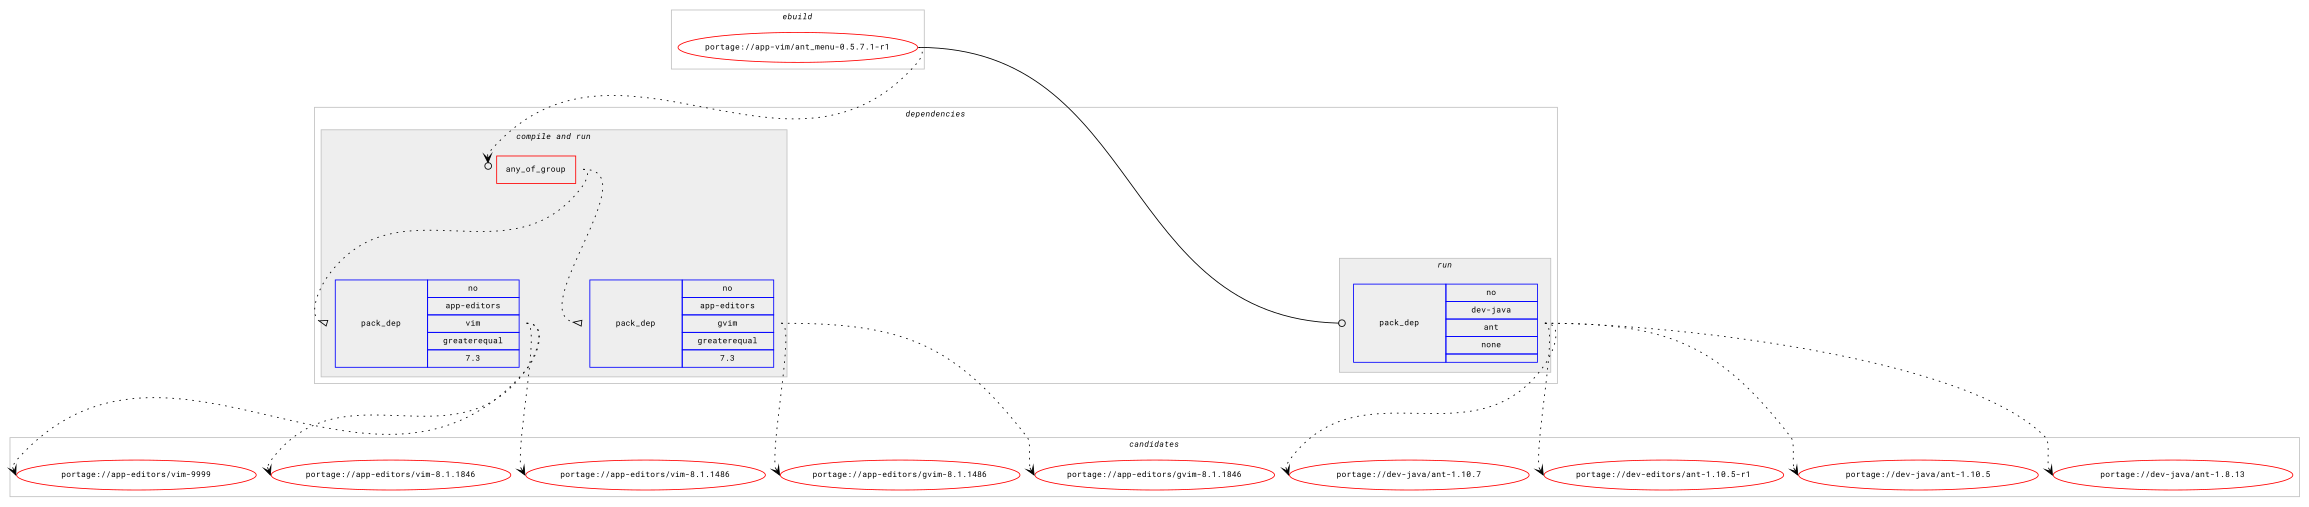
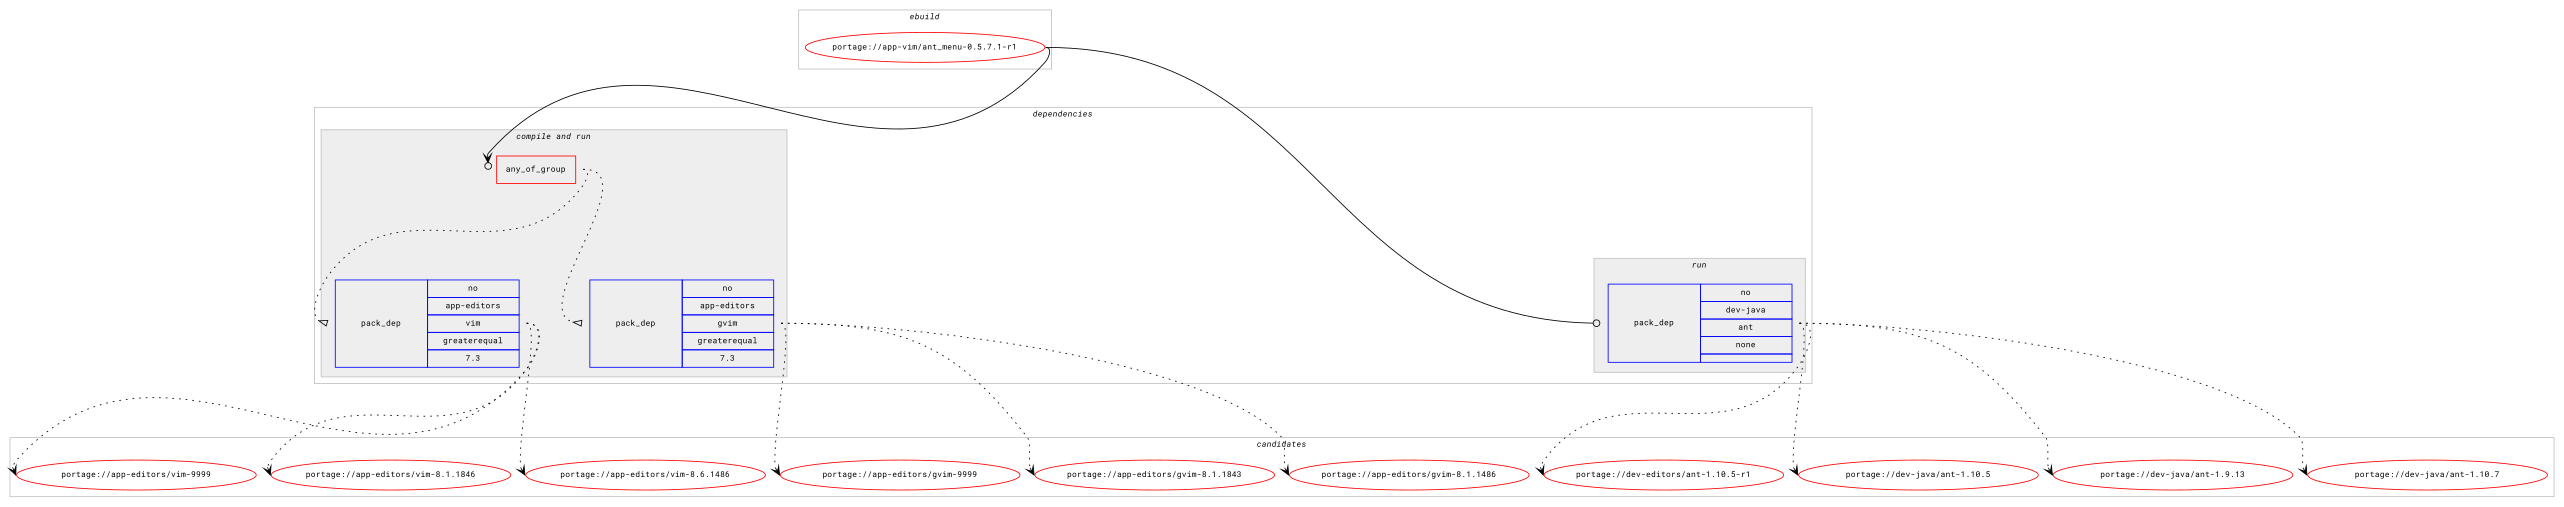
edge "portage://app-vim/ant_menu-0.5.7.1-r1" -> "any_of_group": style dotted -> solid
node "portage://app-editors/vim-8.1.1486": label "portage://app-editors/vim-8.1.1486" -> "portage://app-editors/vim-8.6.1486"
node "portage://app-editors/gvim-9999": added
node "portage://app-editors/gvim-8.1.1846": label "portage://app-editors/gvim-8.1.1846" -> "portage://app-editors/gvim-8.1.1843"
node "portage://dev-java/ant-1.8.13": label "portage://dev-java/ant-1.8.13" -> "portage://dev-java/ant-1.9.13"
